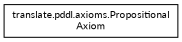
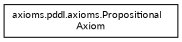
node "translate.pddl.axioms.Propositional Axiom": label "translate.pddl.axioms.Propositional Axiom" -> "axioms.pddl.axioms.Propositional Axiom"
